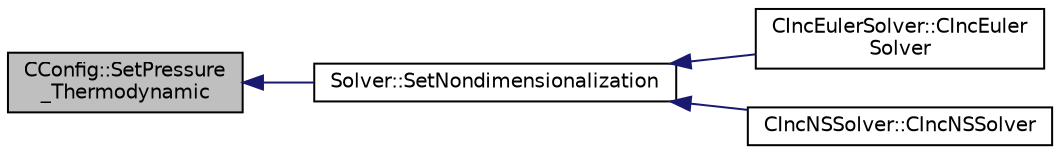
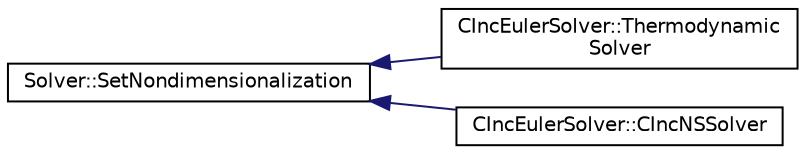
node "CIncEulerSolver::CIncEuler Solver": label "CIncEulerSolver::CIncEuler Solver" -> "CIncEulerSolver::Thermodynamic Solver"
node "CConfig::SetPressure _Thermodynamic": removed
node "CIncNSSolver::CIncNSSolver": label "CIncNSSolver::CIncNSSolver" -> "CIncEulerSolver::CIncNSSolver"
